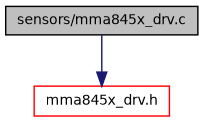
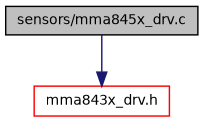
node "mma845x_drv.h": label "mma845x_drv.h" -> "mma843x_drv.h"
